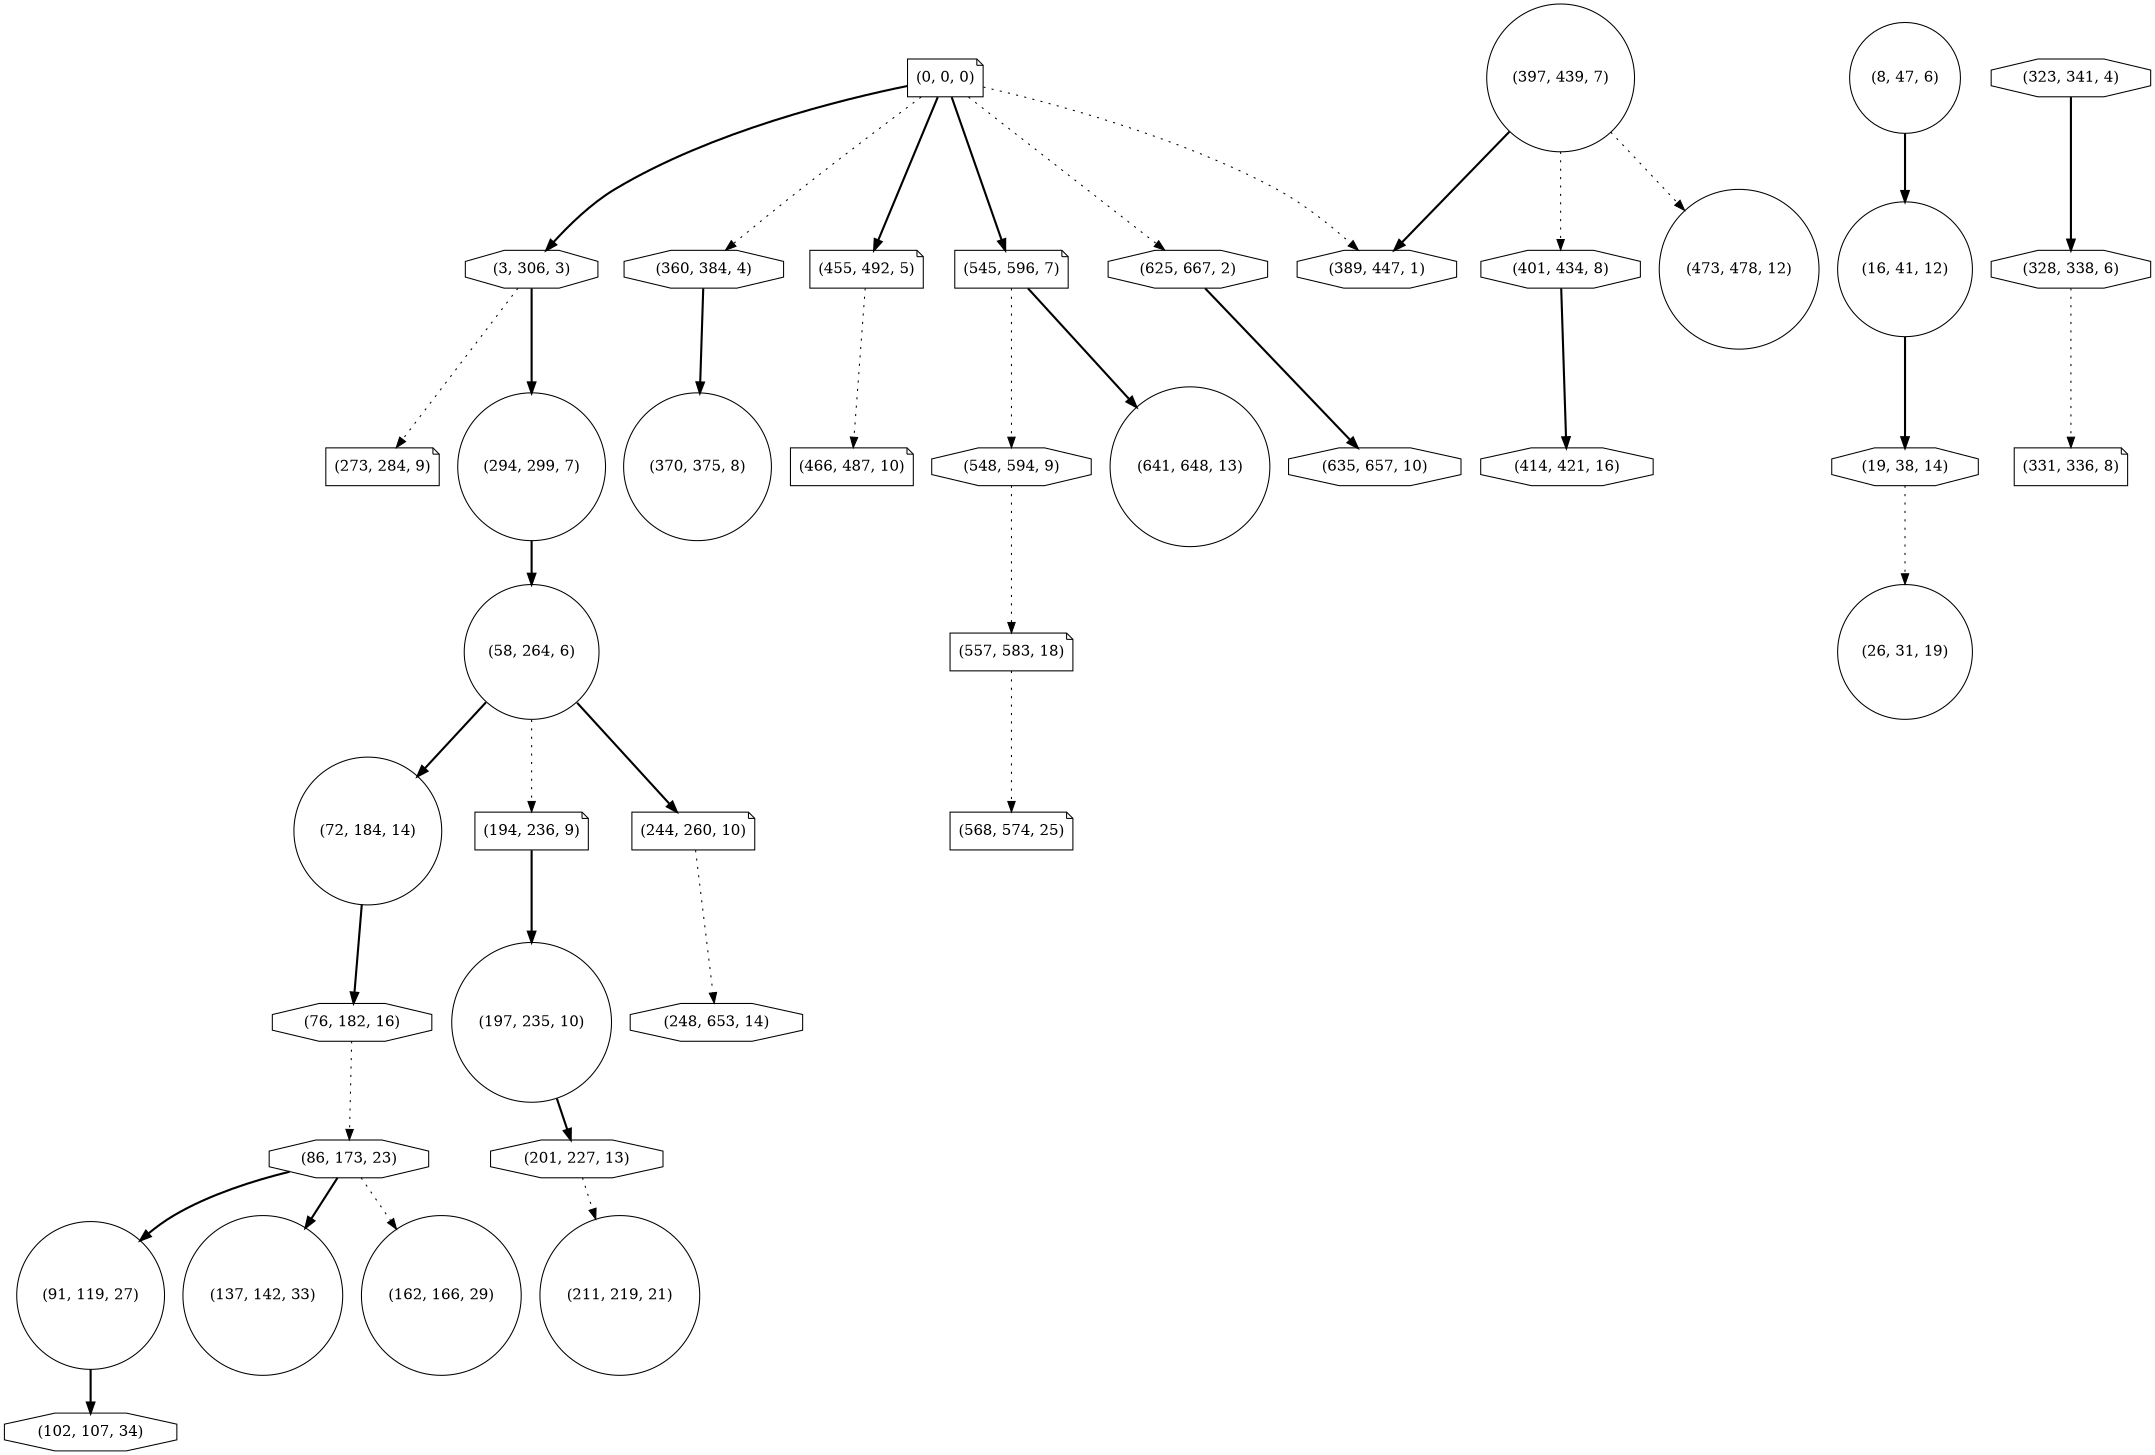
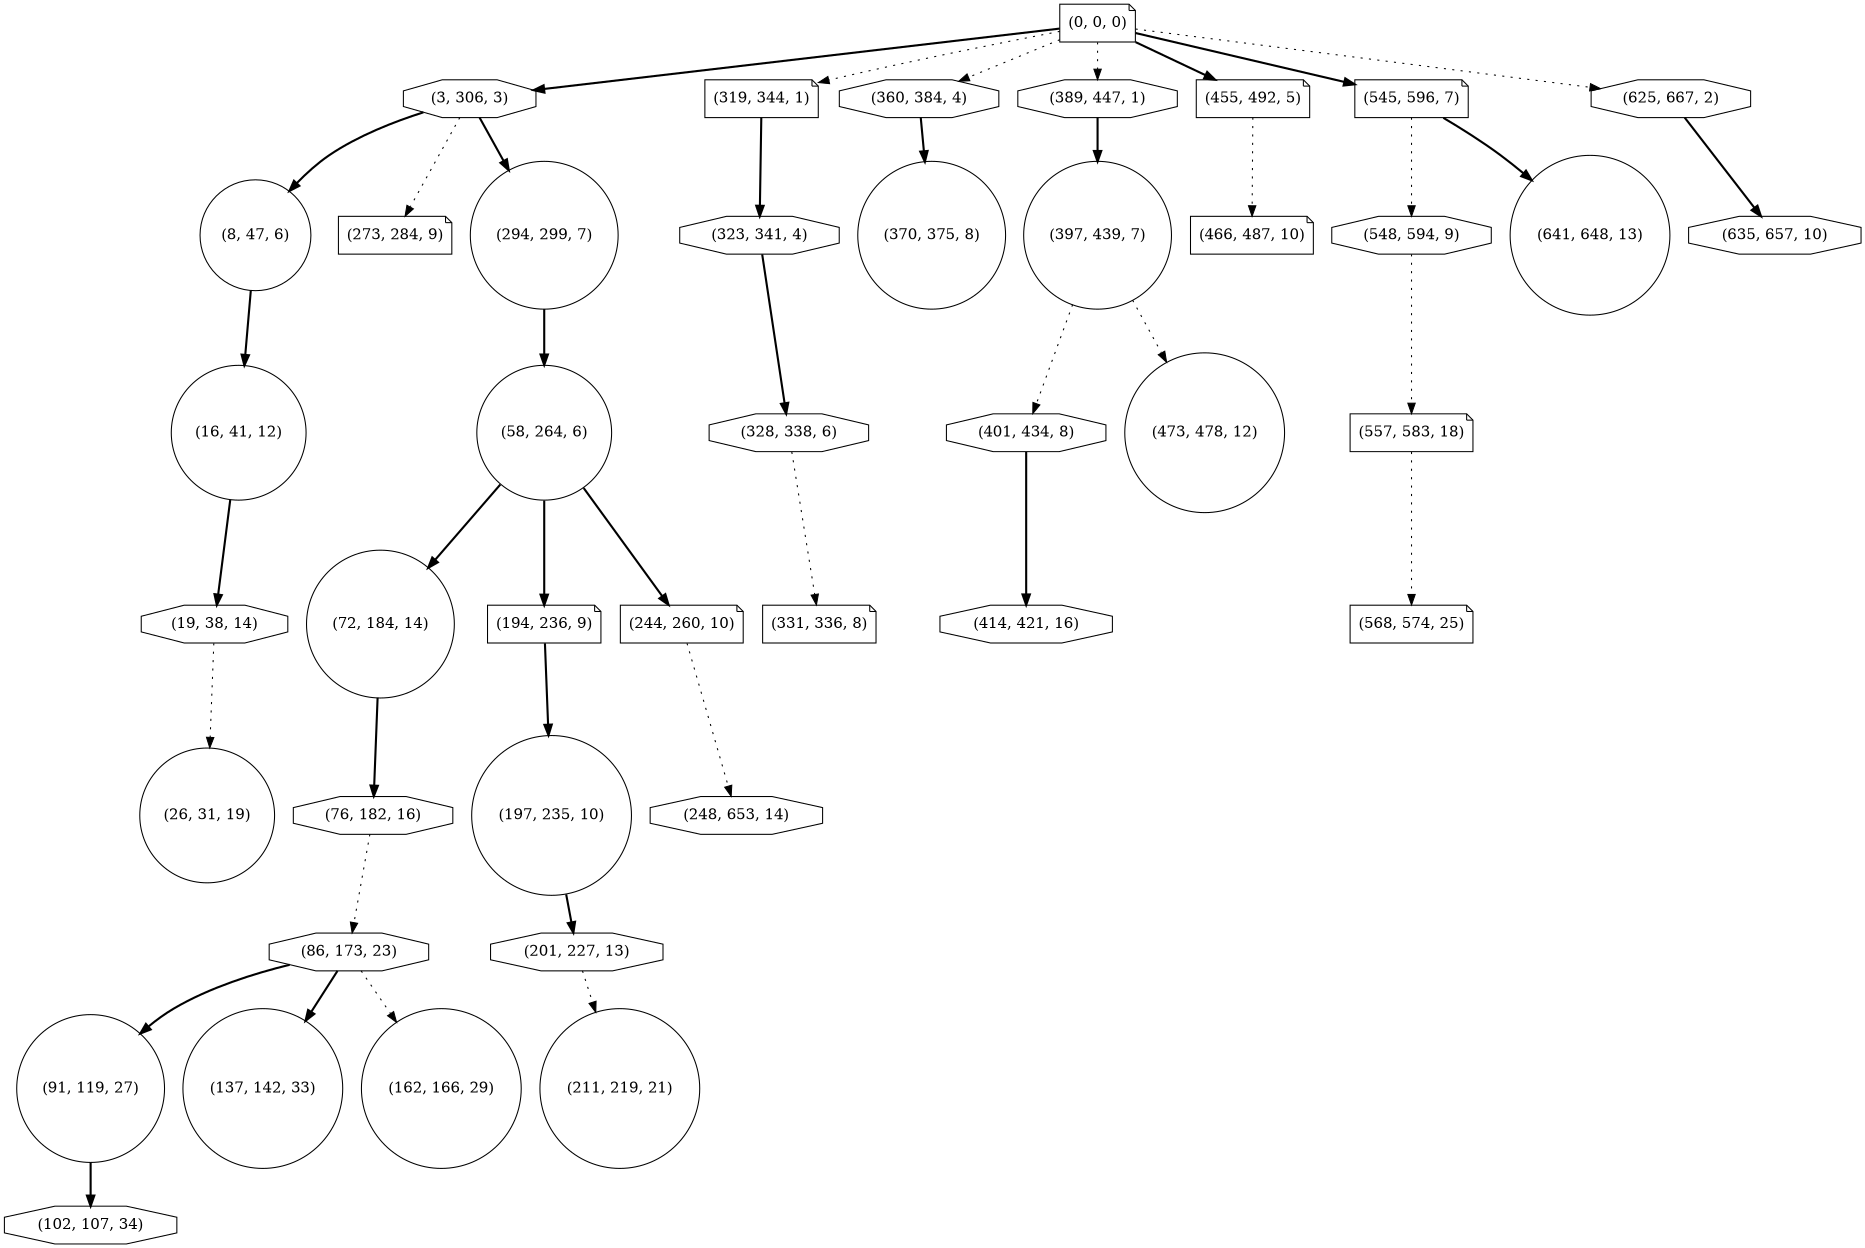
node "(319, 344, 1)": added
edge "(3, 306, 3)" -> "(8, 47, 6)": added
edge "(397, 439, 7)" -> "(389, 447, 1)": reversed
edge "(58, 264, 6)" -> "(194, 236, 9)": style dotted -> bold
